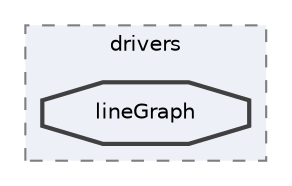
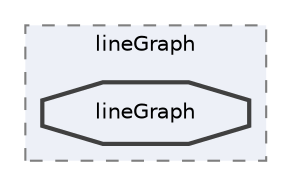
cluster "drivers": label "drivers" -> "lineGraph"
